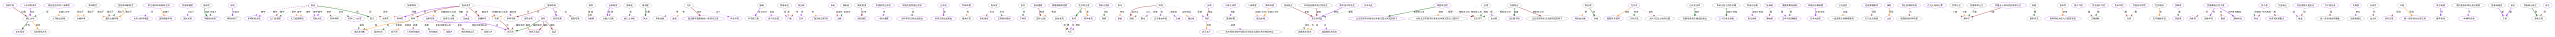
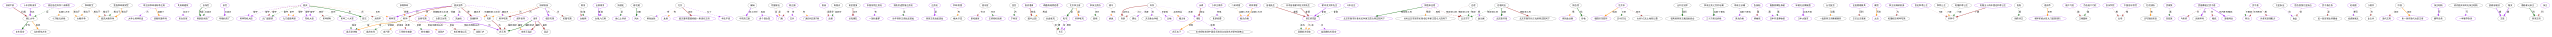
node "亿元土地转让费": label "亿元土地转让费" -> "固伦和孝公主"
